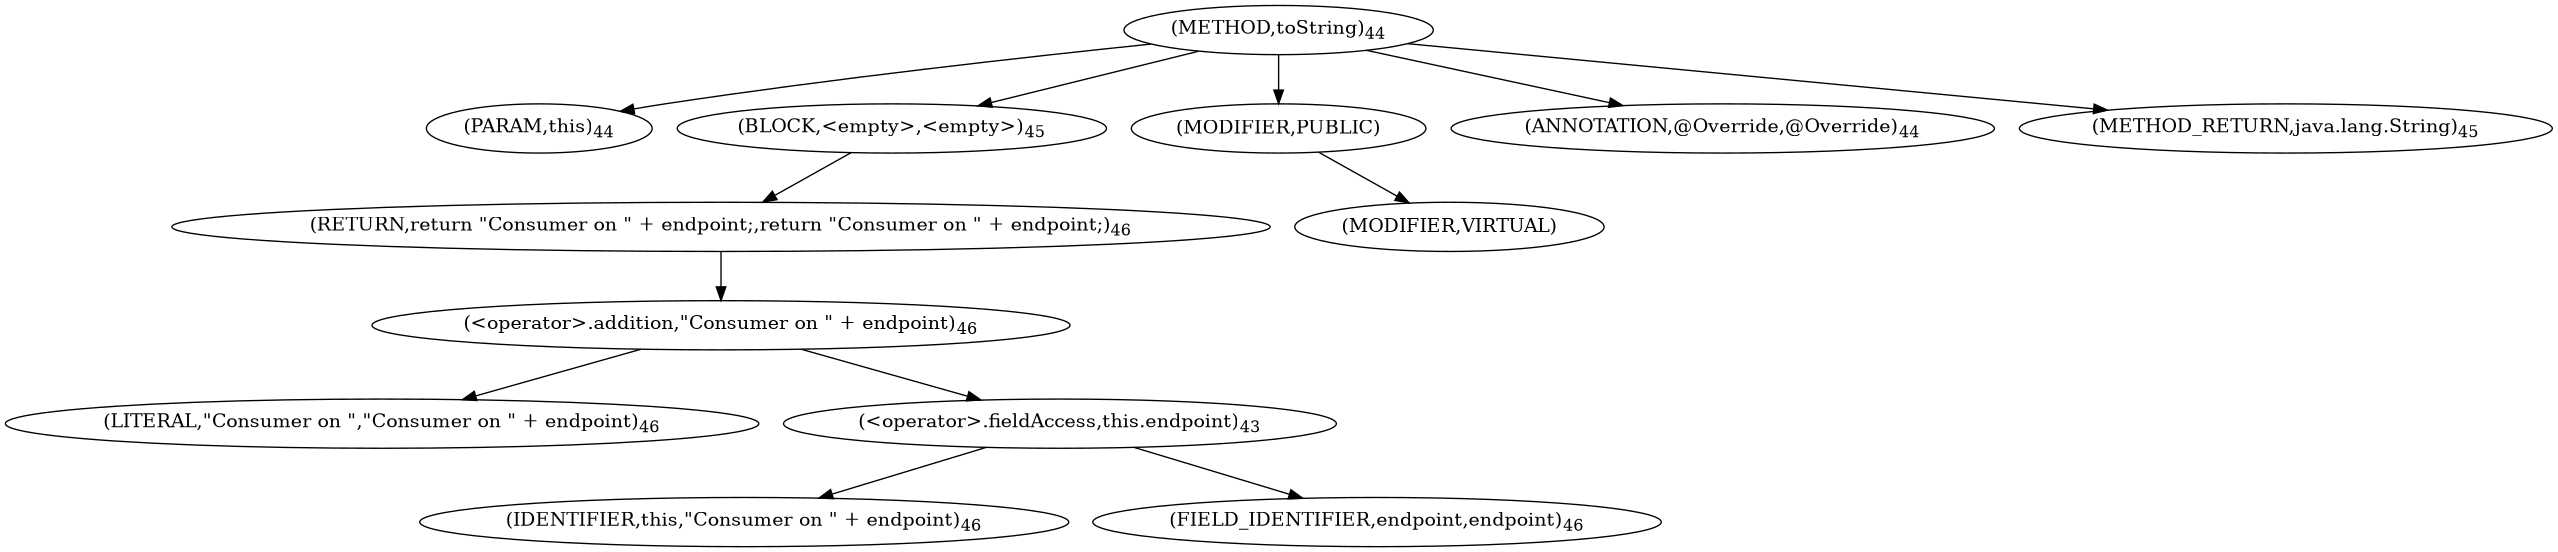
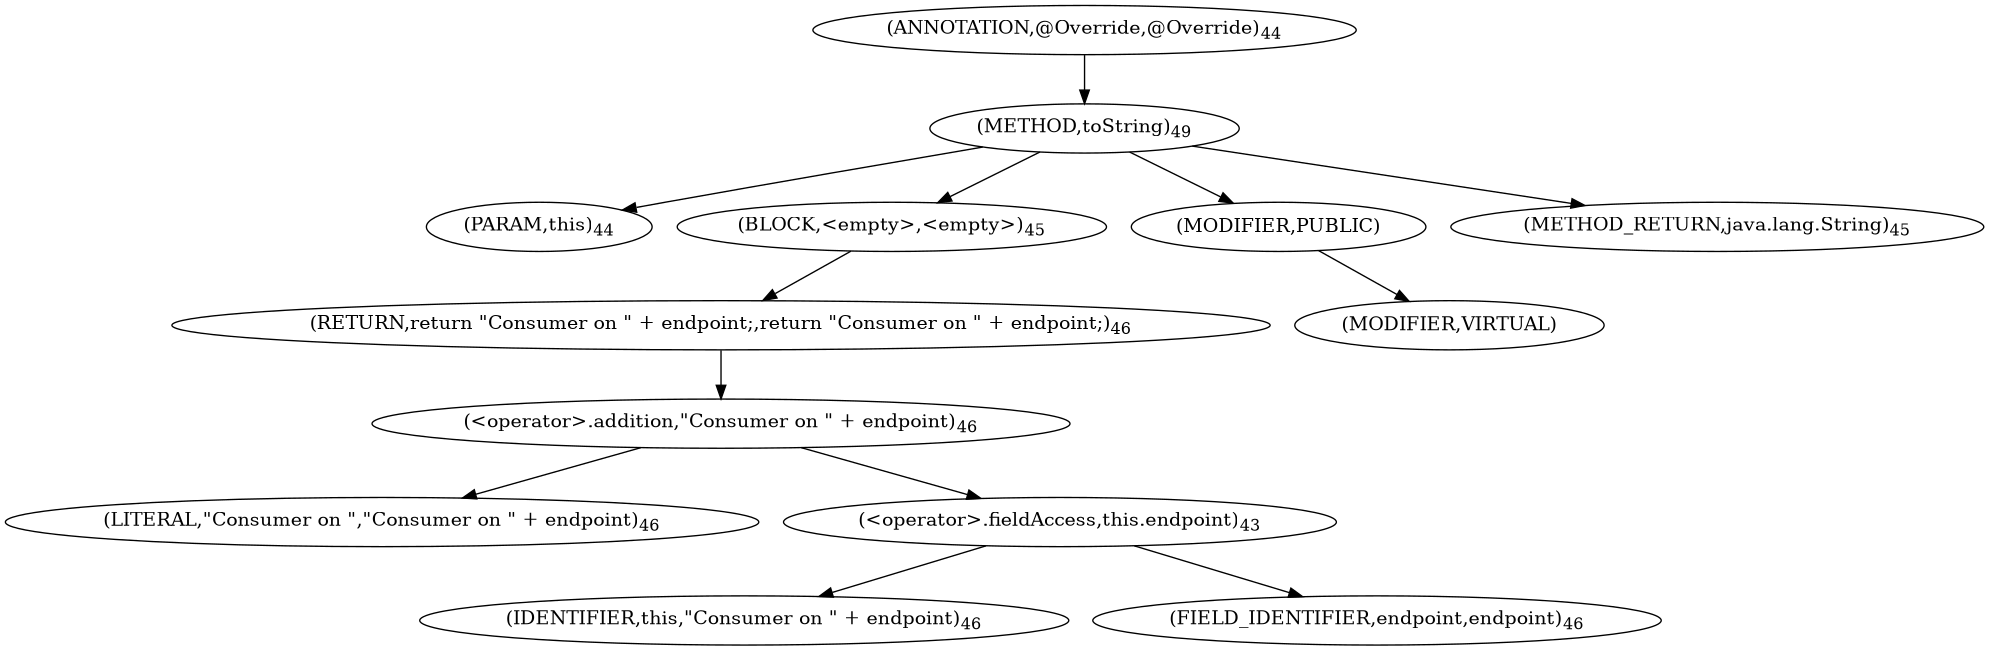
node "(METHOD,toString)": text "44" -> "49"
edge "(METHOD,toString)" -> "(ANNOTATION,@Override,@Override)": reversed
